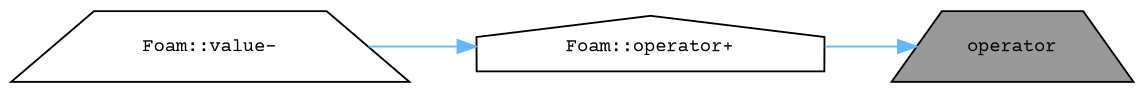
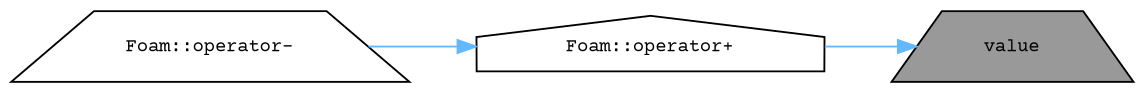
node "Foam::value-": label "Foam::value-" -> "Foam::operator-"
node "operator": label "operator" -> "value"
